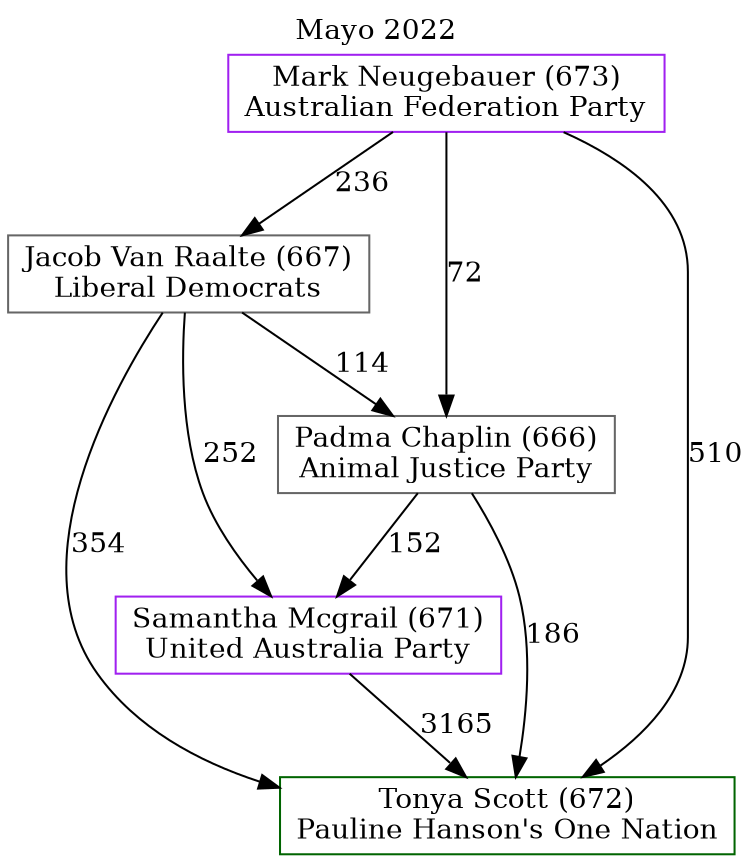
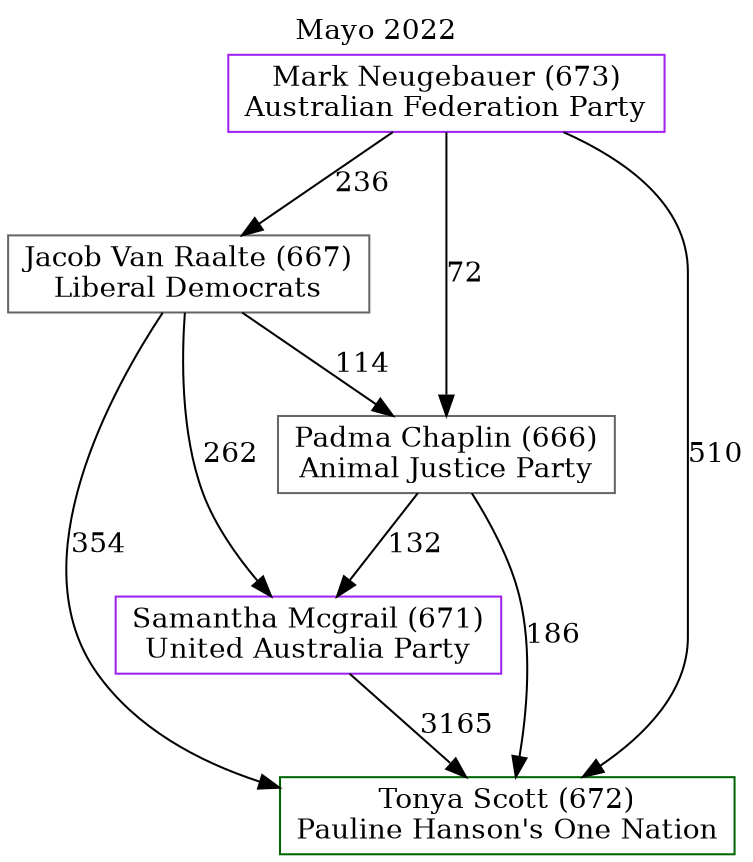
edge "Jacob Van Raalte (667) Liberal Democrats" -> "Samantha Mcgrail (671) United Australia Party": label "252" -> "262"
edge "Padma Chaplin (666) Animal Justice Party" -> "Samantha Mcgrail (671) United Australia Party": label "152" -> "132"
